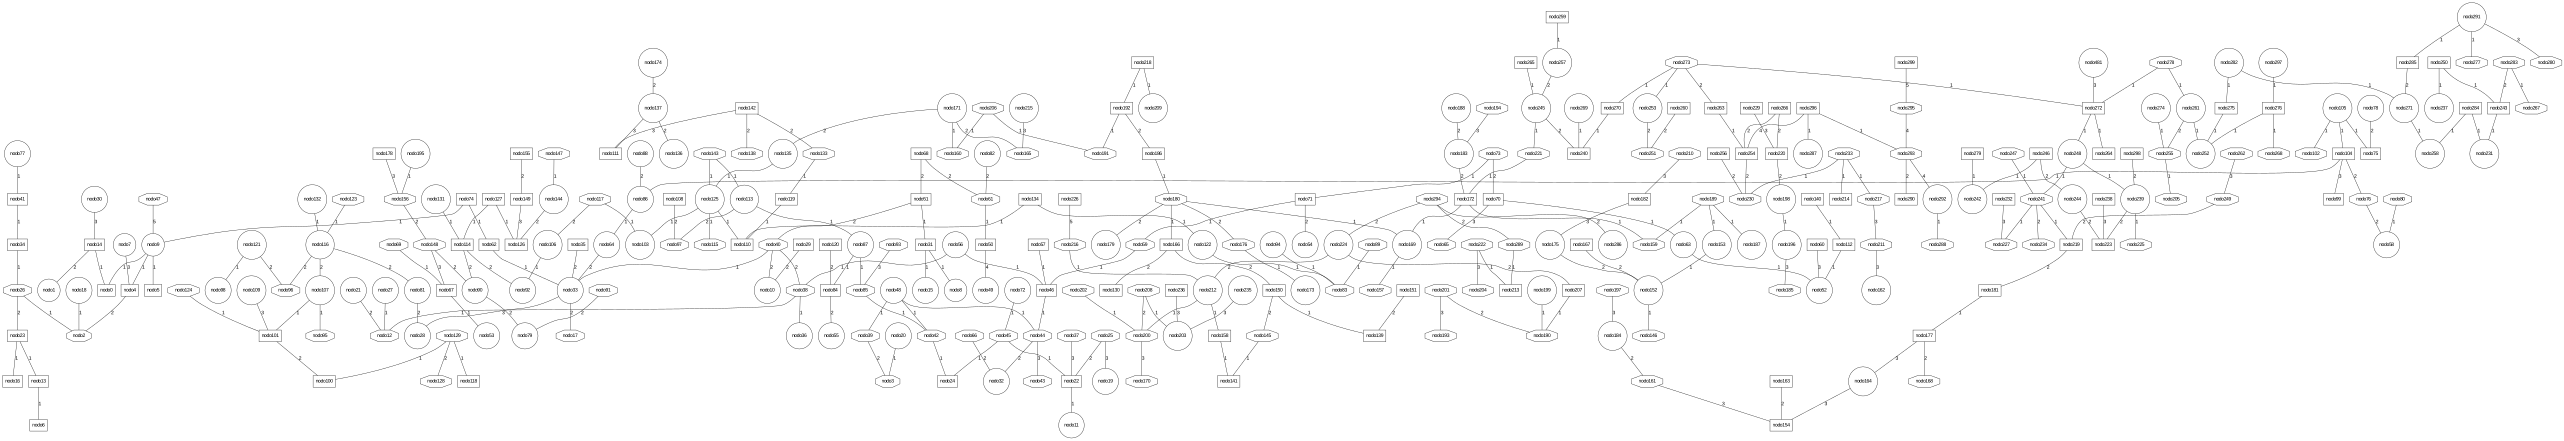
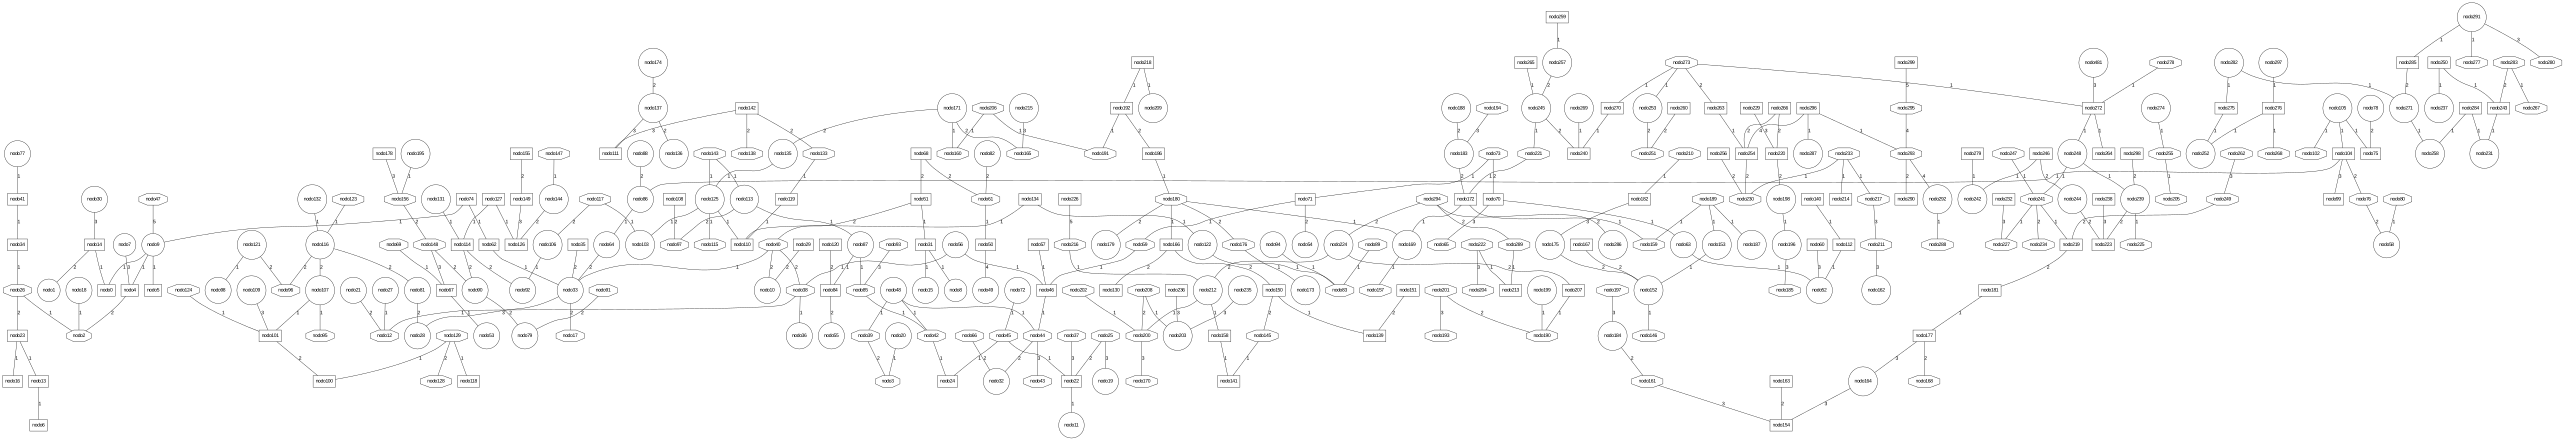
node "nodo261": removed
edge "nodo210" -- "nodo182": label "3" -> "1"
